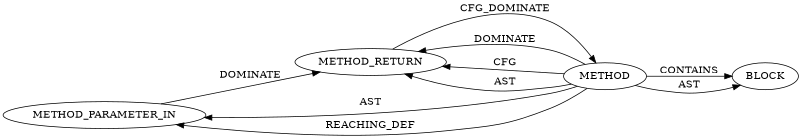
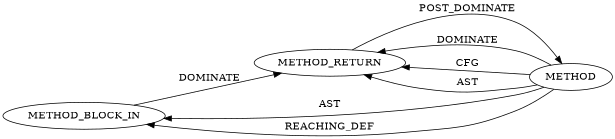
edge "METHOD_RETURN" -> "METHOD": label "CFG_DOMINATE" -> "POST_DOMINATE"
node "BLOCK": removed
node "METHOD_PARAMETER_IN": label "METHOD_PARAMETER_IN" -> "METHOD_BLOCK_IN"
